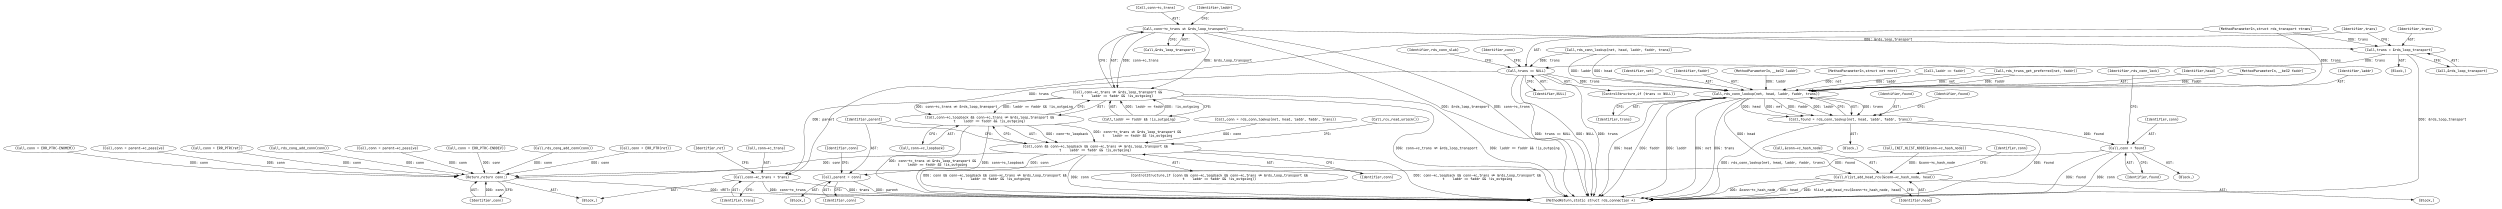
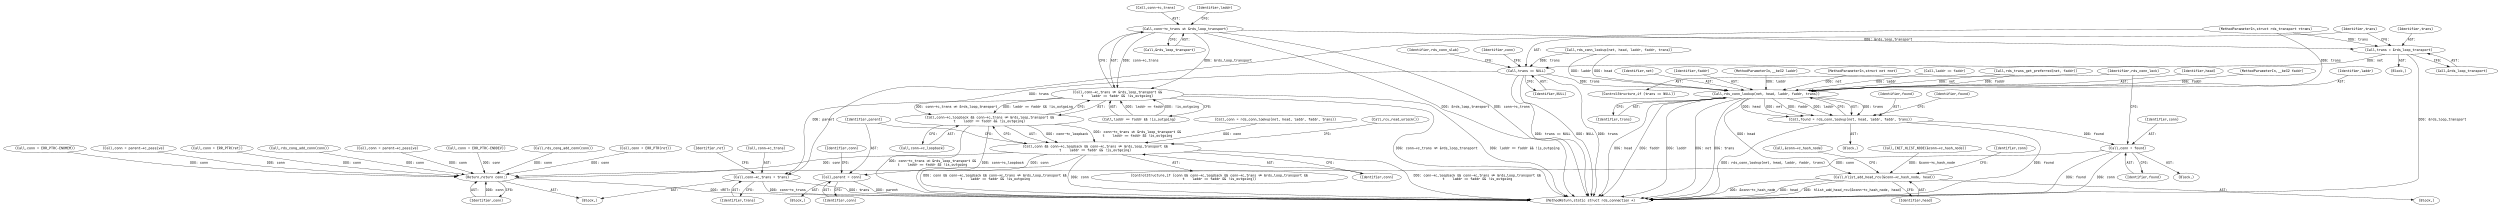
edge "(Call,trans = &rds_loop_transport)" -> "(Call,trans == NULL)": label "DDG: trans" -> "DDG: net"
edge "(Call,trans == NULL)" -> "(ControlStructure,if (trans == NULL))": now "(Identifier,rds_conn_lock)" -> "(ControlStructure,if (trans == NULL))"
edge "(Call,conn = found)" -> "(Return,return conn;)": label "DDG: found" -> "DDG: conn"
edge "(Call,&conn->c_hash_node)" -> "(Call,hlist_add_head_rcu(&conn->c_hash_node, head))": label "AST: " -> "CFG: "
